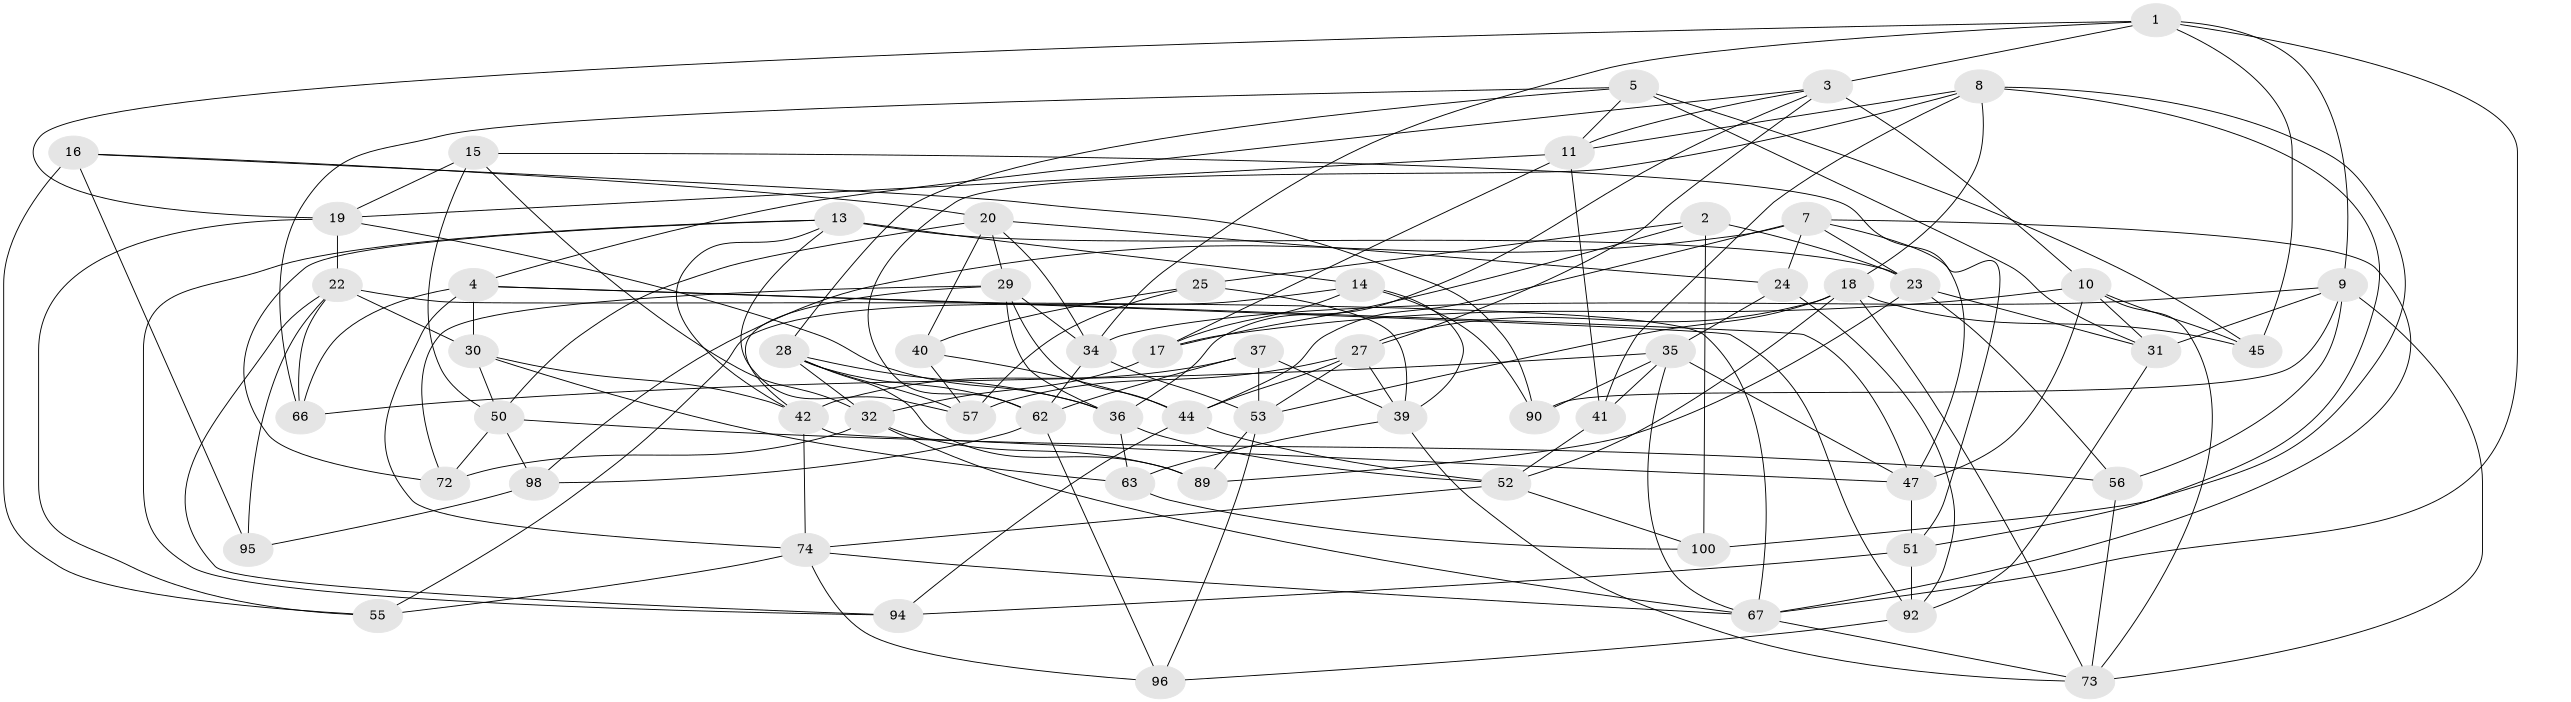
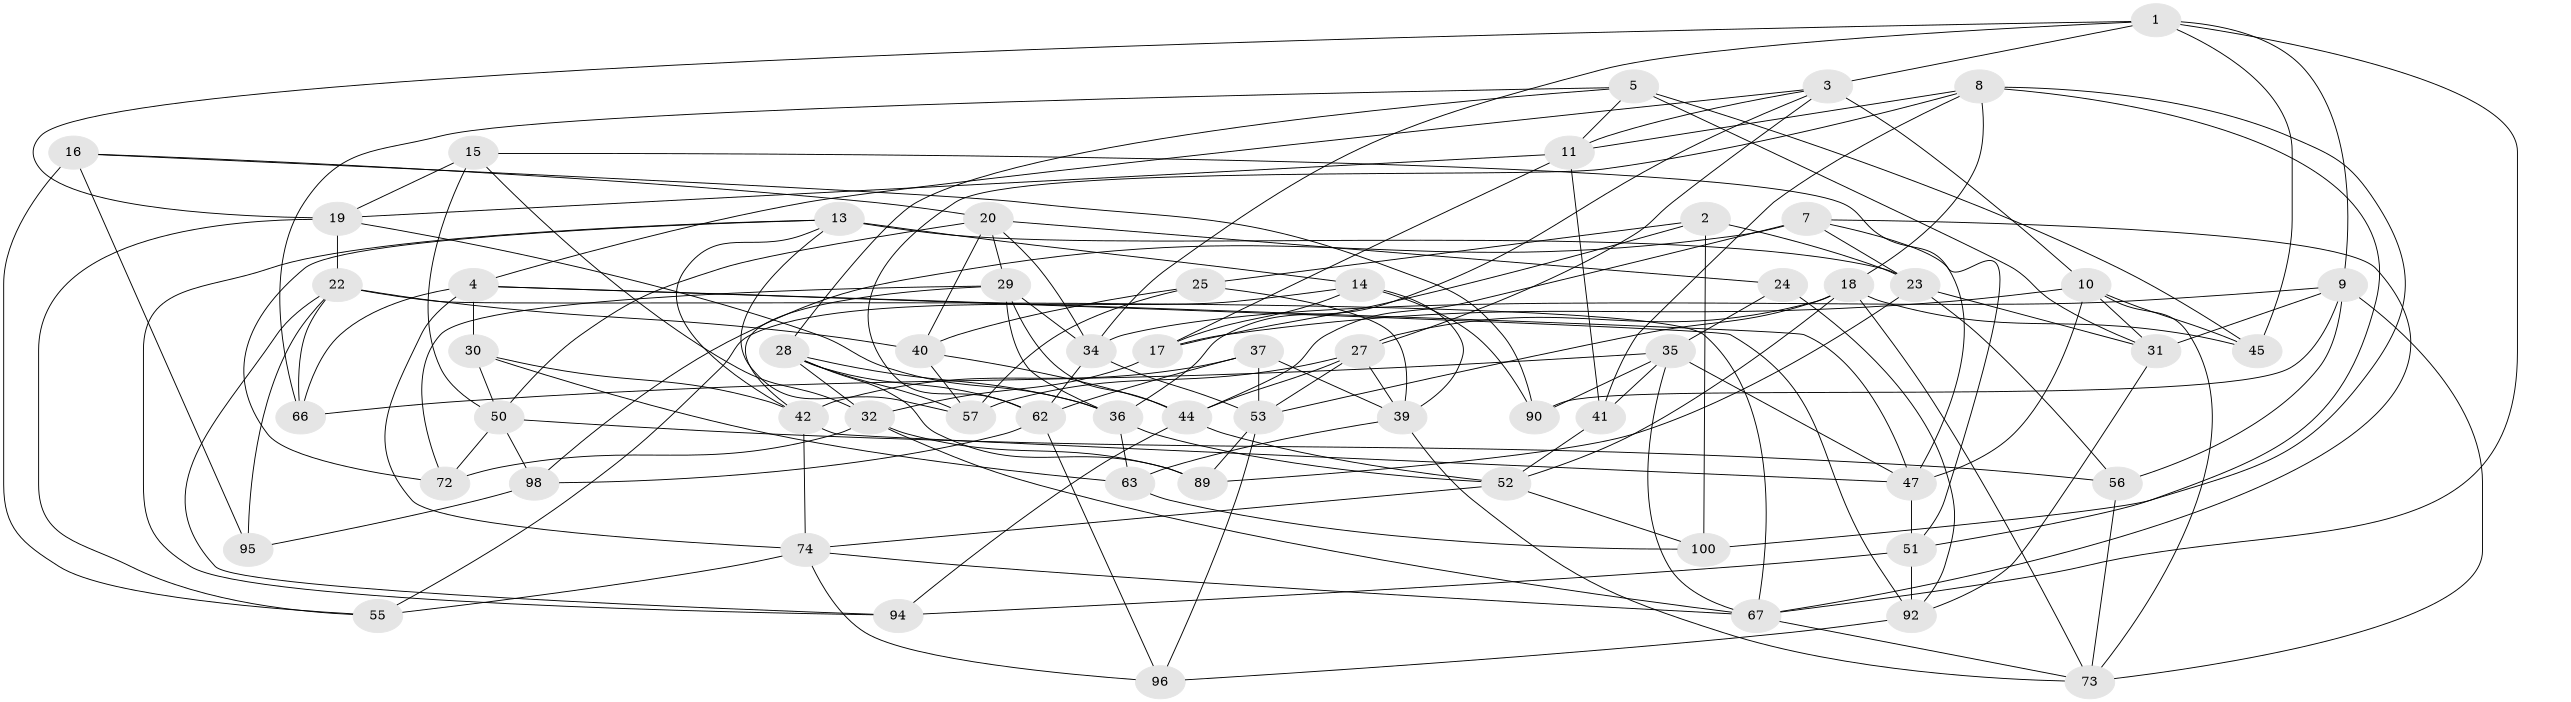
edge "7" -- "24": removed
edge "22" -- "30": now "22" -- "40"
